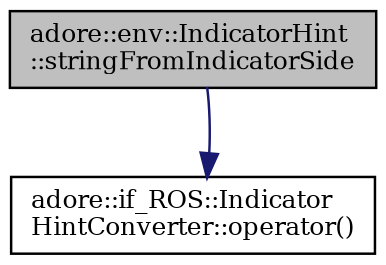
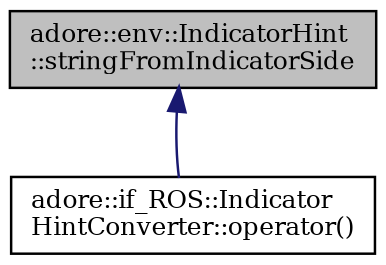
edge "adore::env::IndicatorHint ::stringFromIndicatorSide" -> "adore::if_ROS::Indicator HintConverter::operator()": reversed
